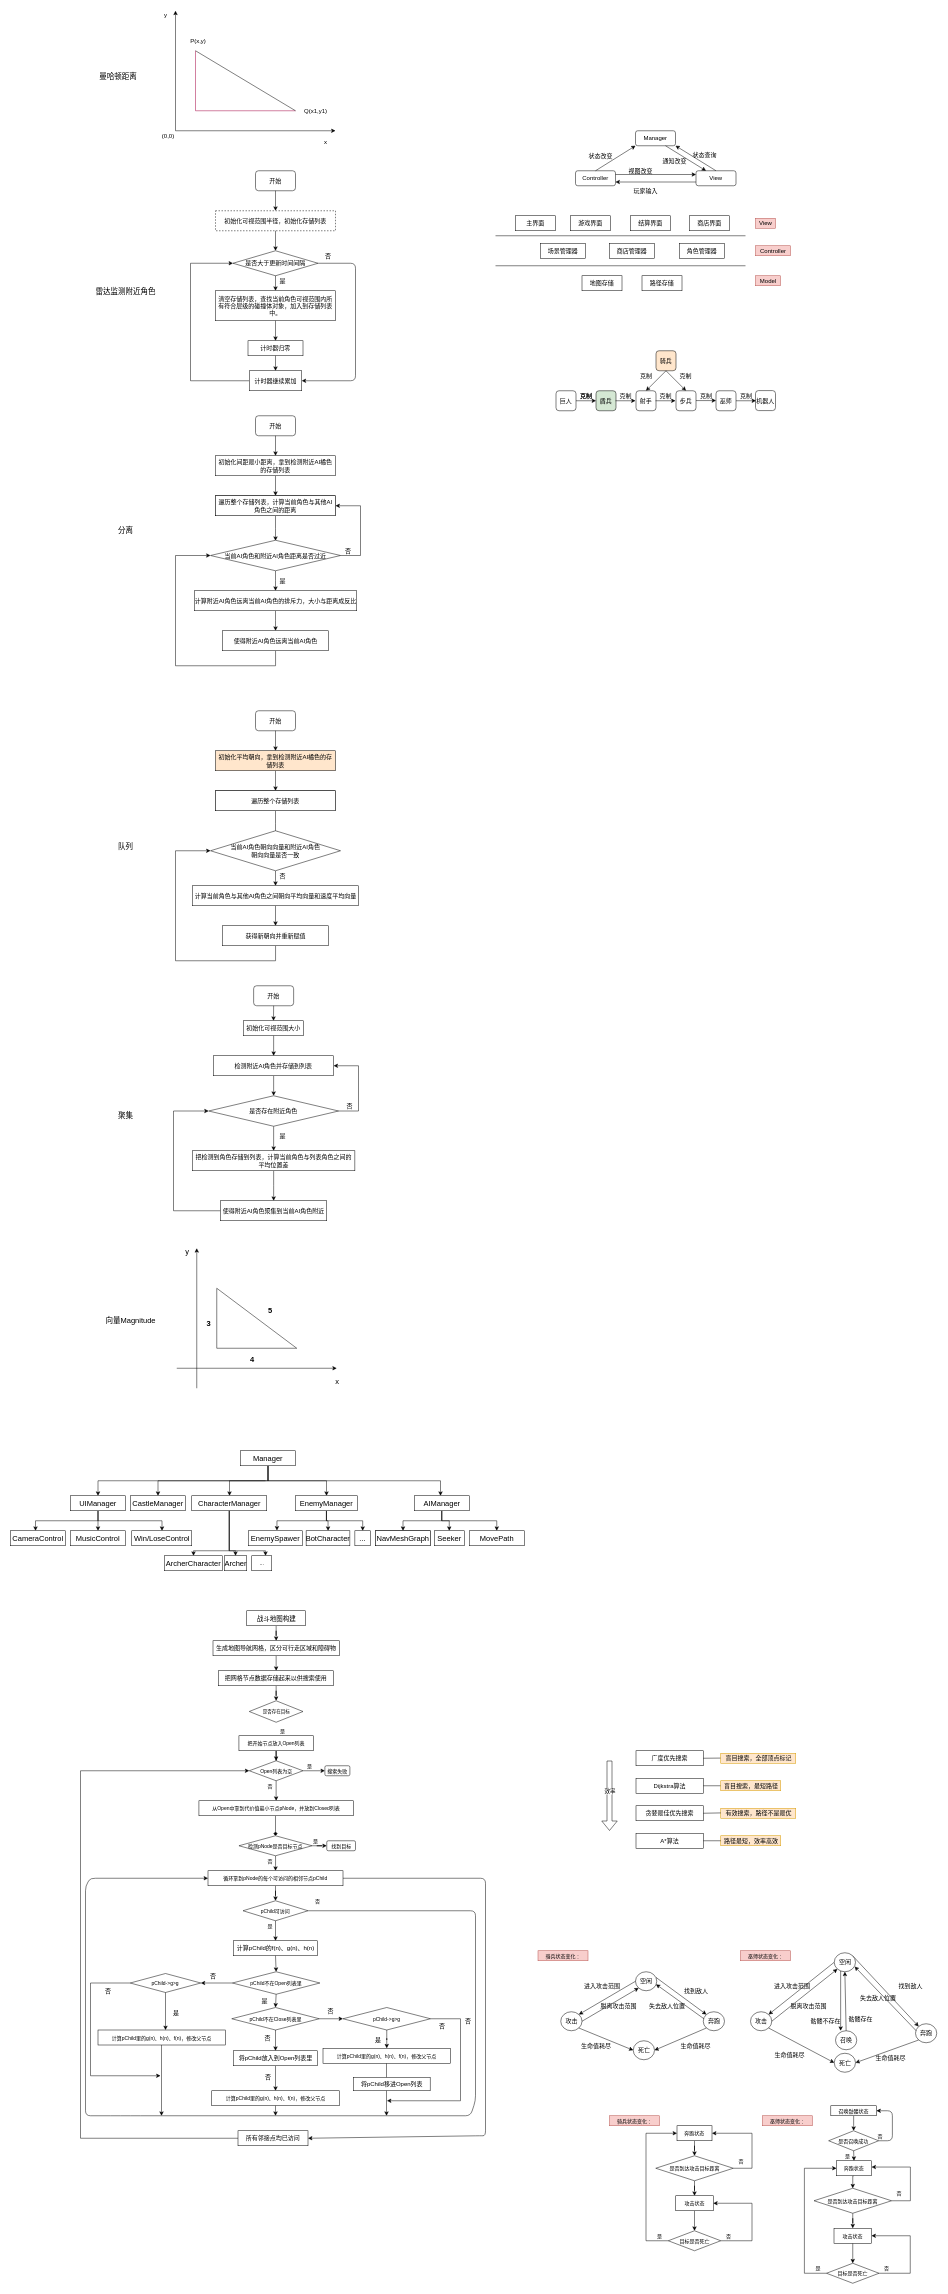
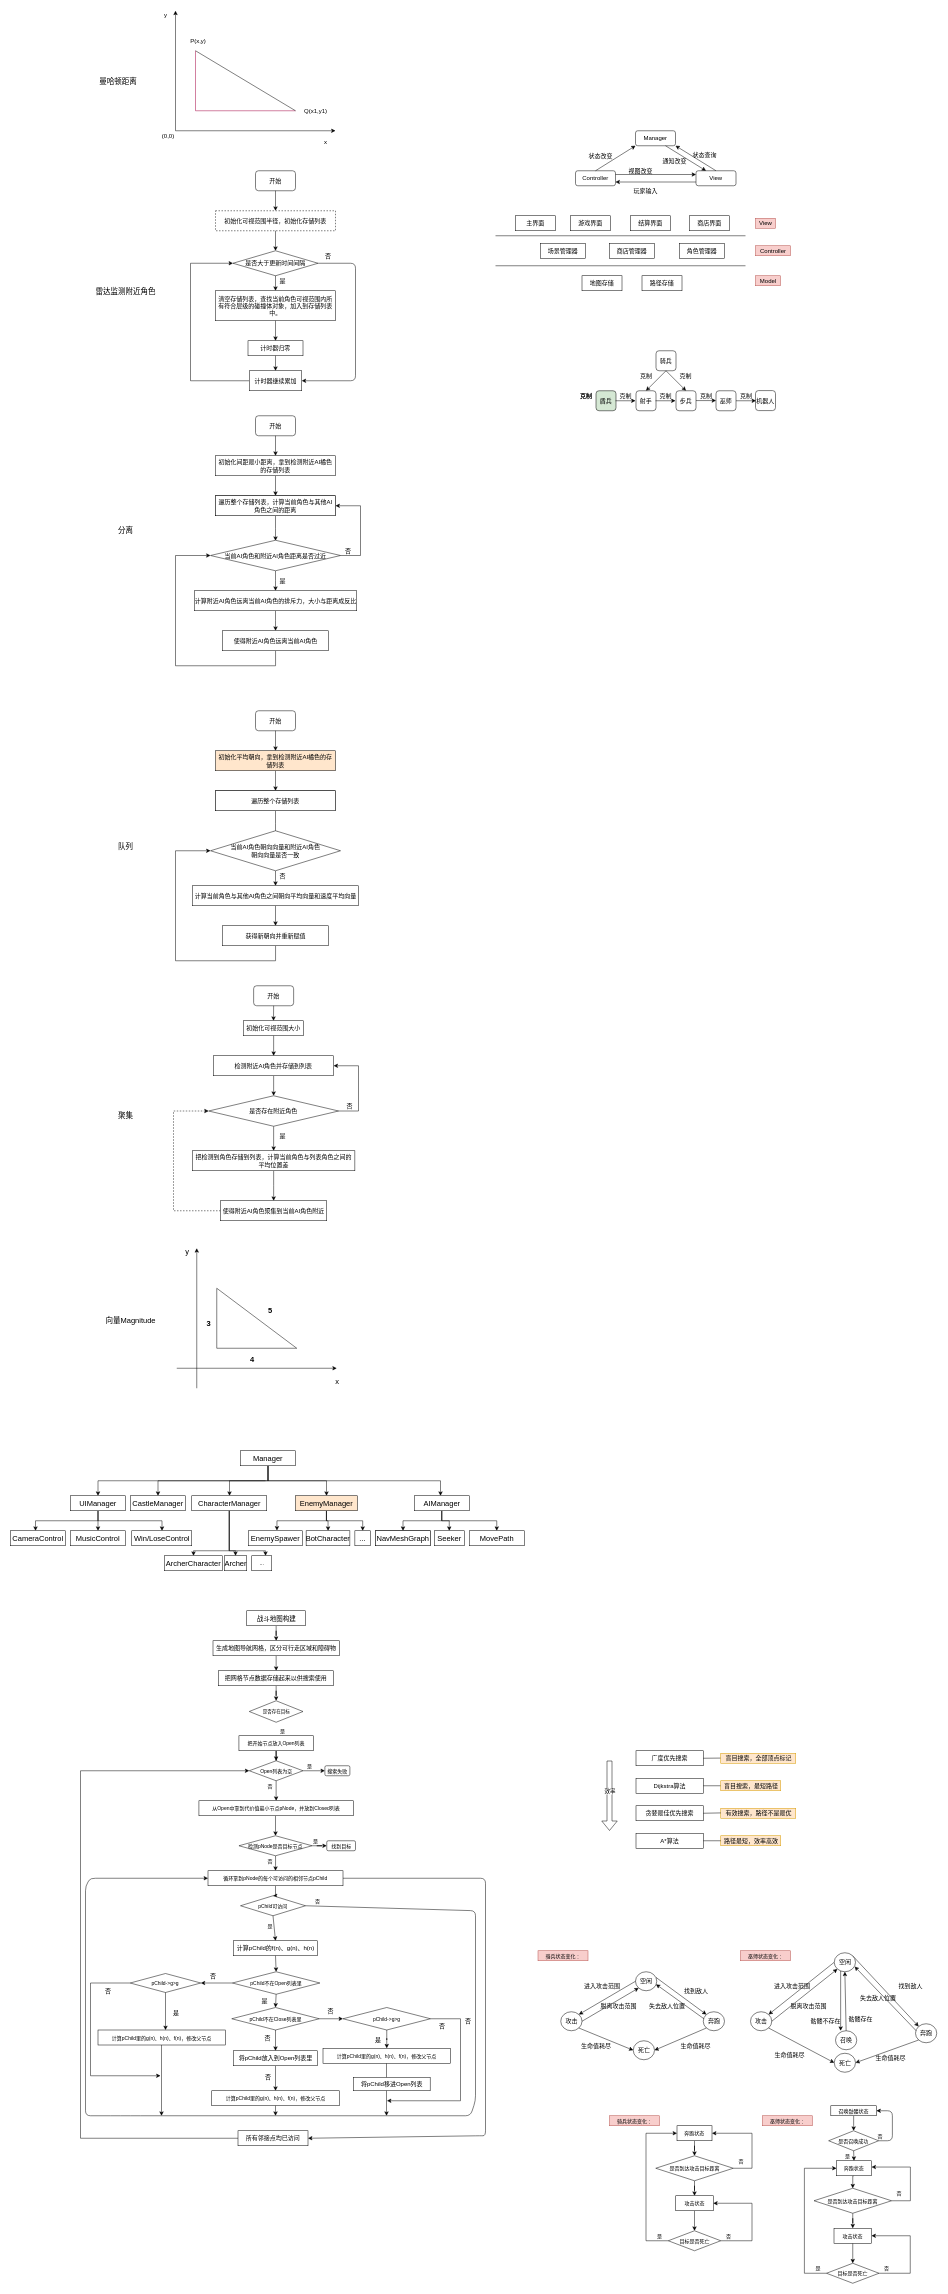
node "曼哈顿距离": moved (118, 76) -> (118, 81)
node "骑兵": fillcolor #ffe6cc -> #ffffff
node "巨人": removed
edge "巨人" -> "盾兵": removed
edge "使得附近AI角色聚集到当前AI角色附近" -> "是否存在附近角色": style solid -> dashed
node "EnemyManager": fillcolor #ffffff -> #ffe6cc
edge "从Open中拿到代价值最小节点pNode，并放到Closed列表" -> "检测pNode是否目标节点": arrowhead diamond -> classic
node "pChild可访问": moved (275, 1911) -> (273, 1906)
